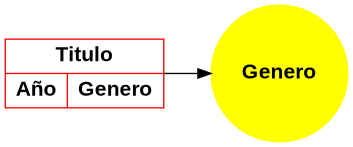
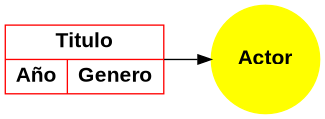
node "Genero": label "Genero" -> "Actor"
